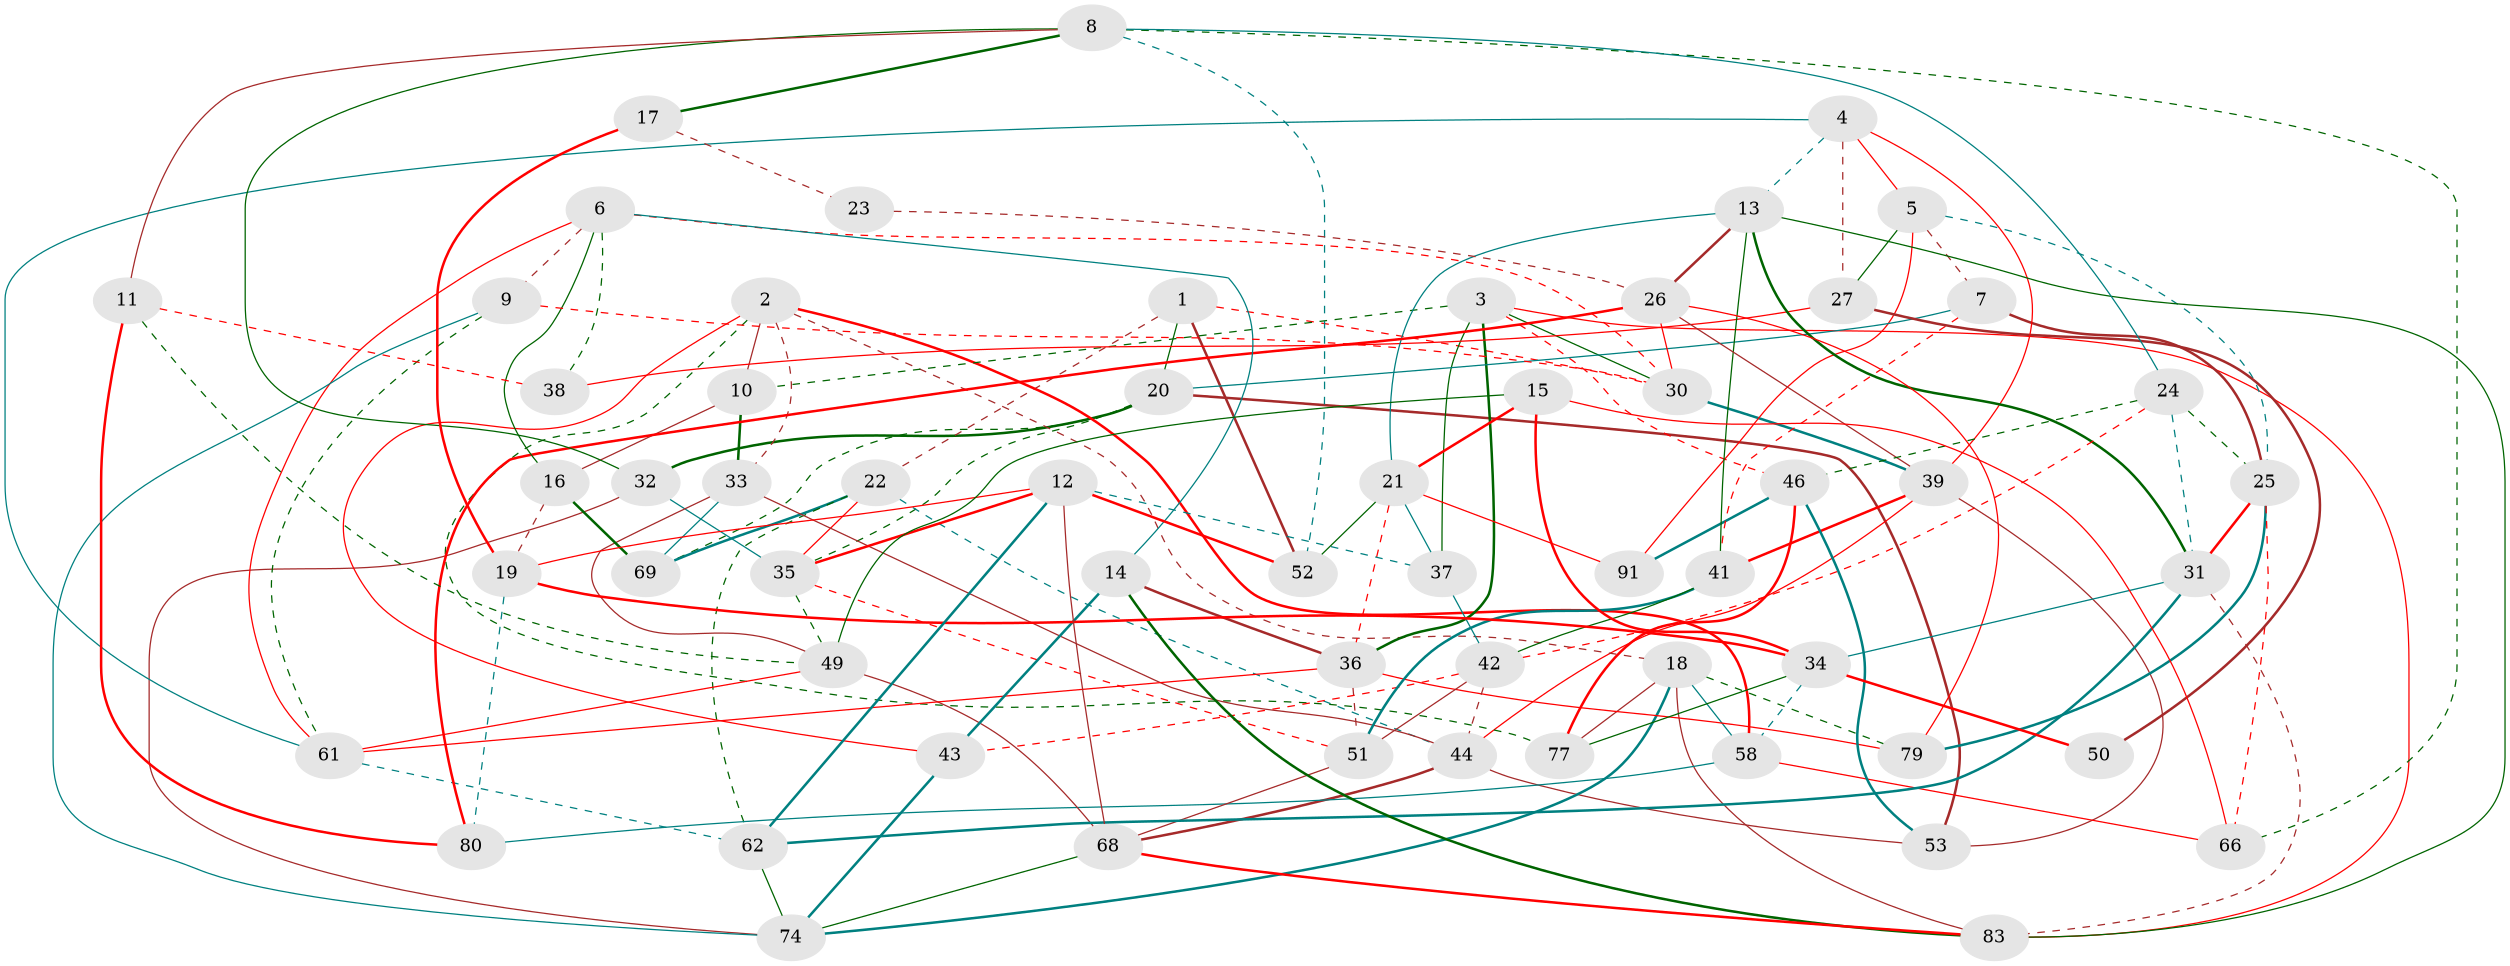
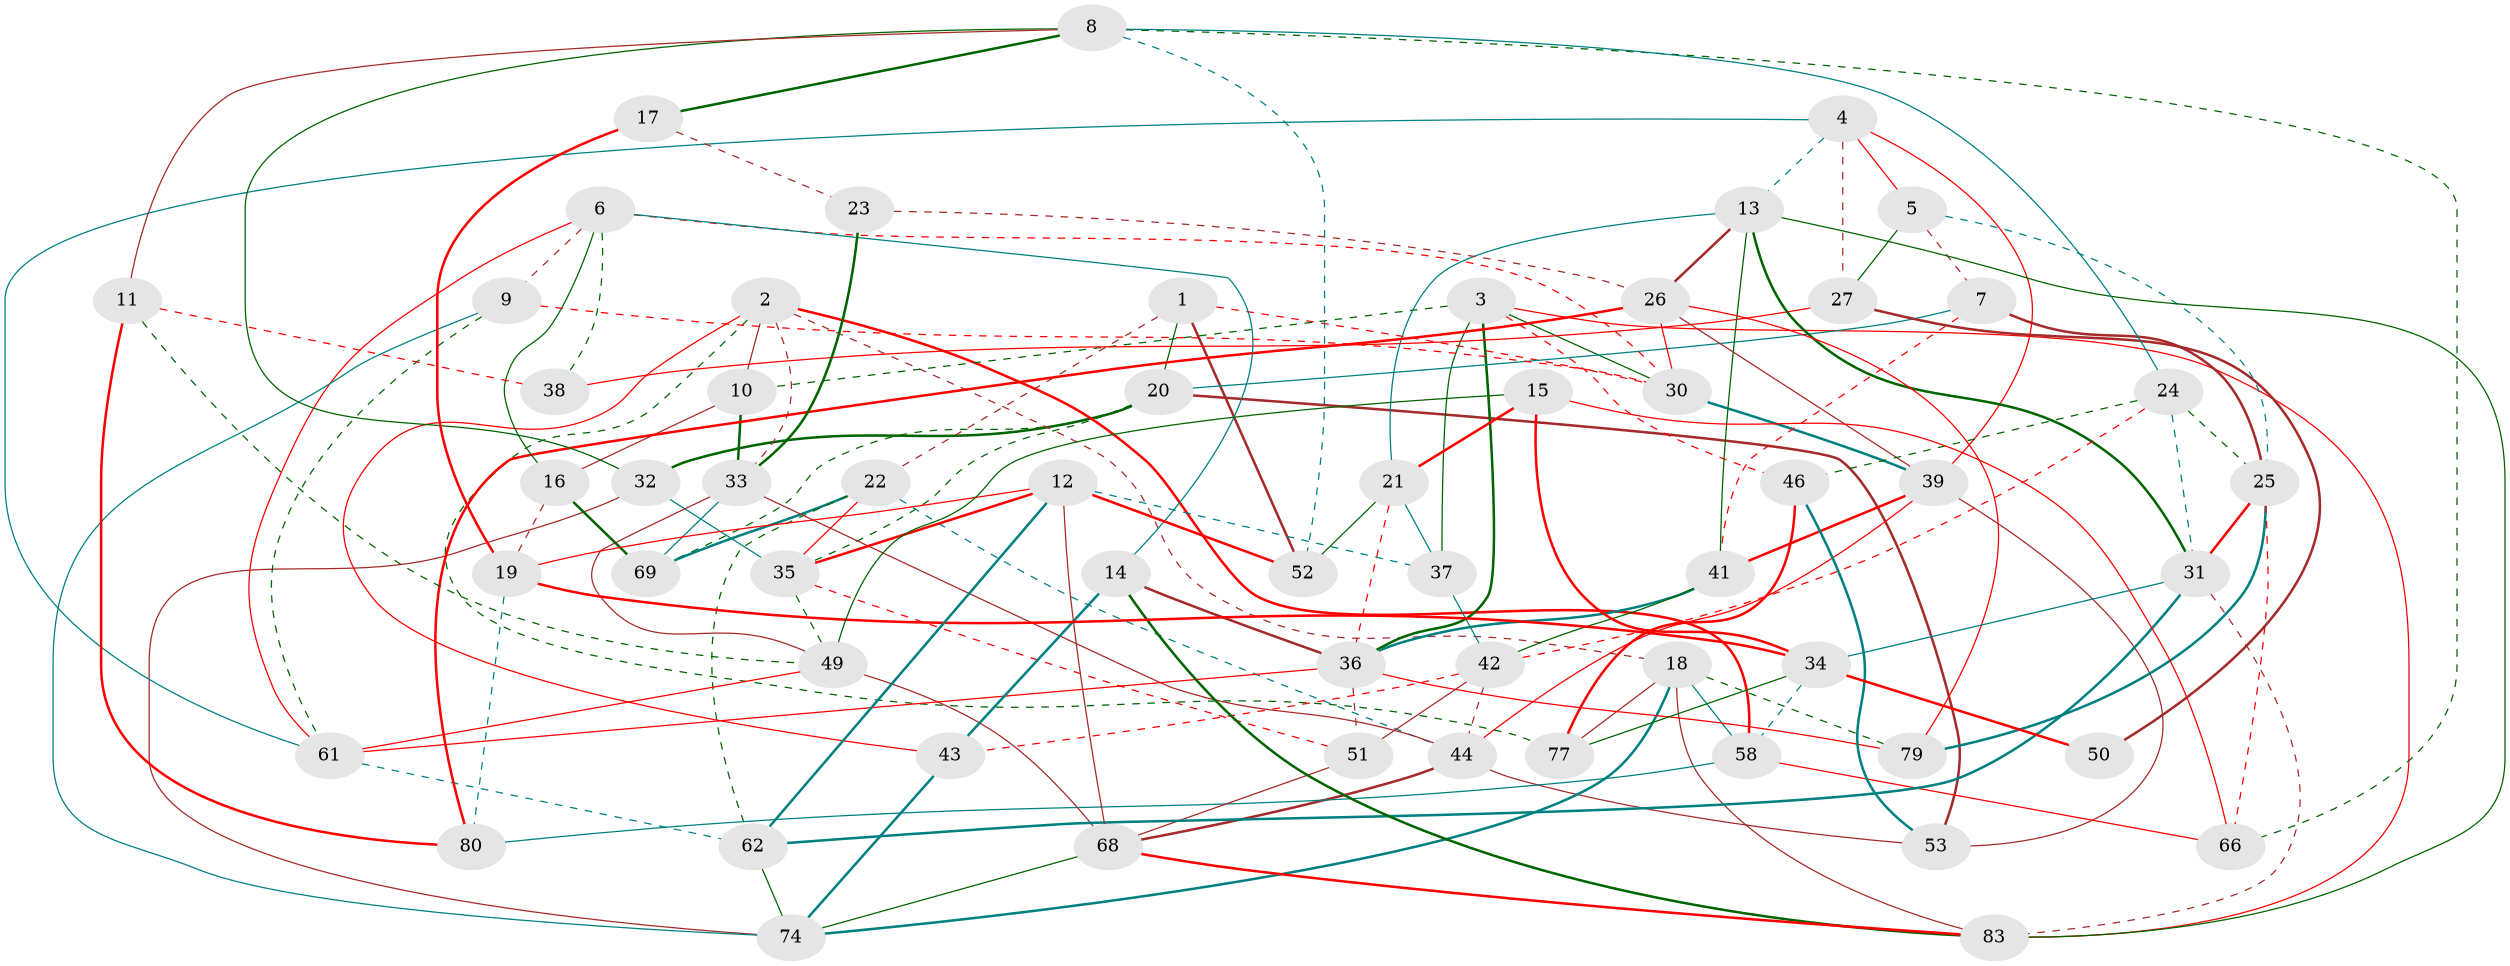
edge "23" -- "33": added
node "91": removed
edge "41" -- "51": now "41" -- "36"
